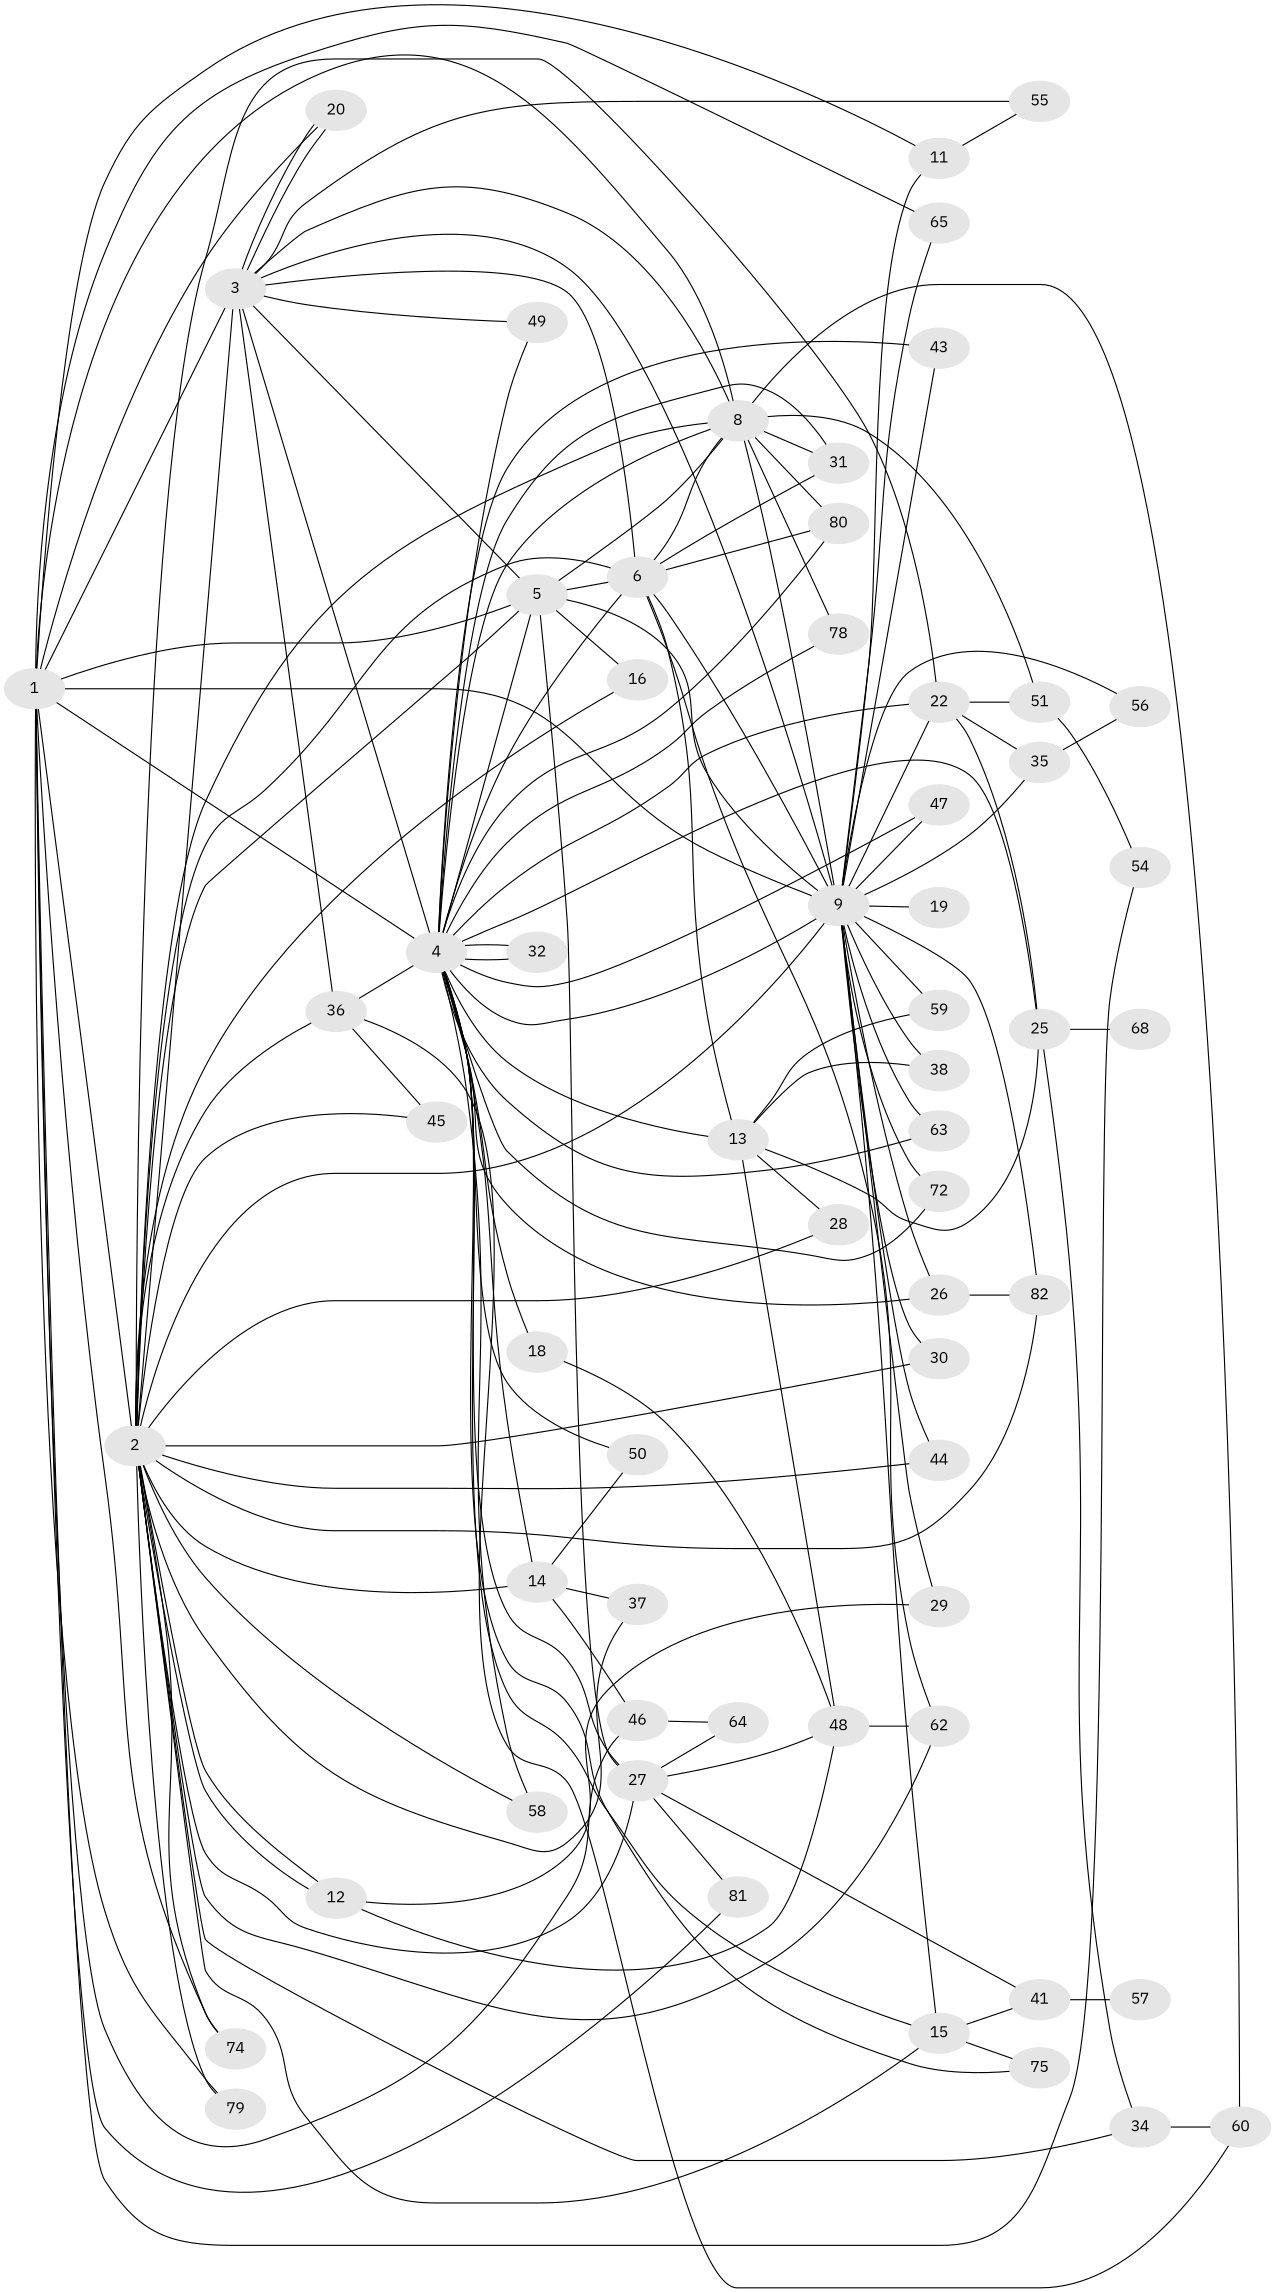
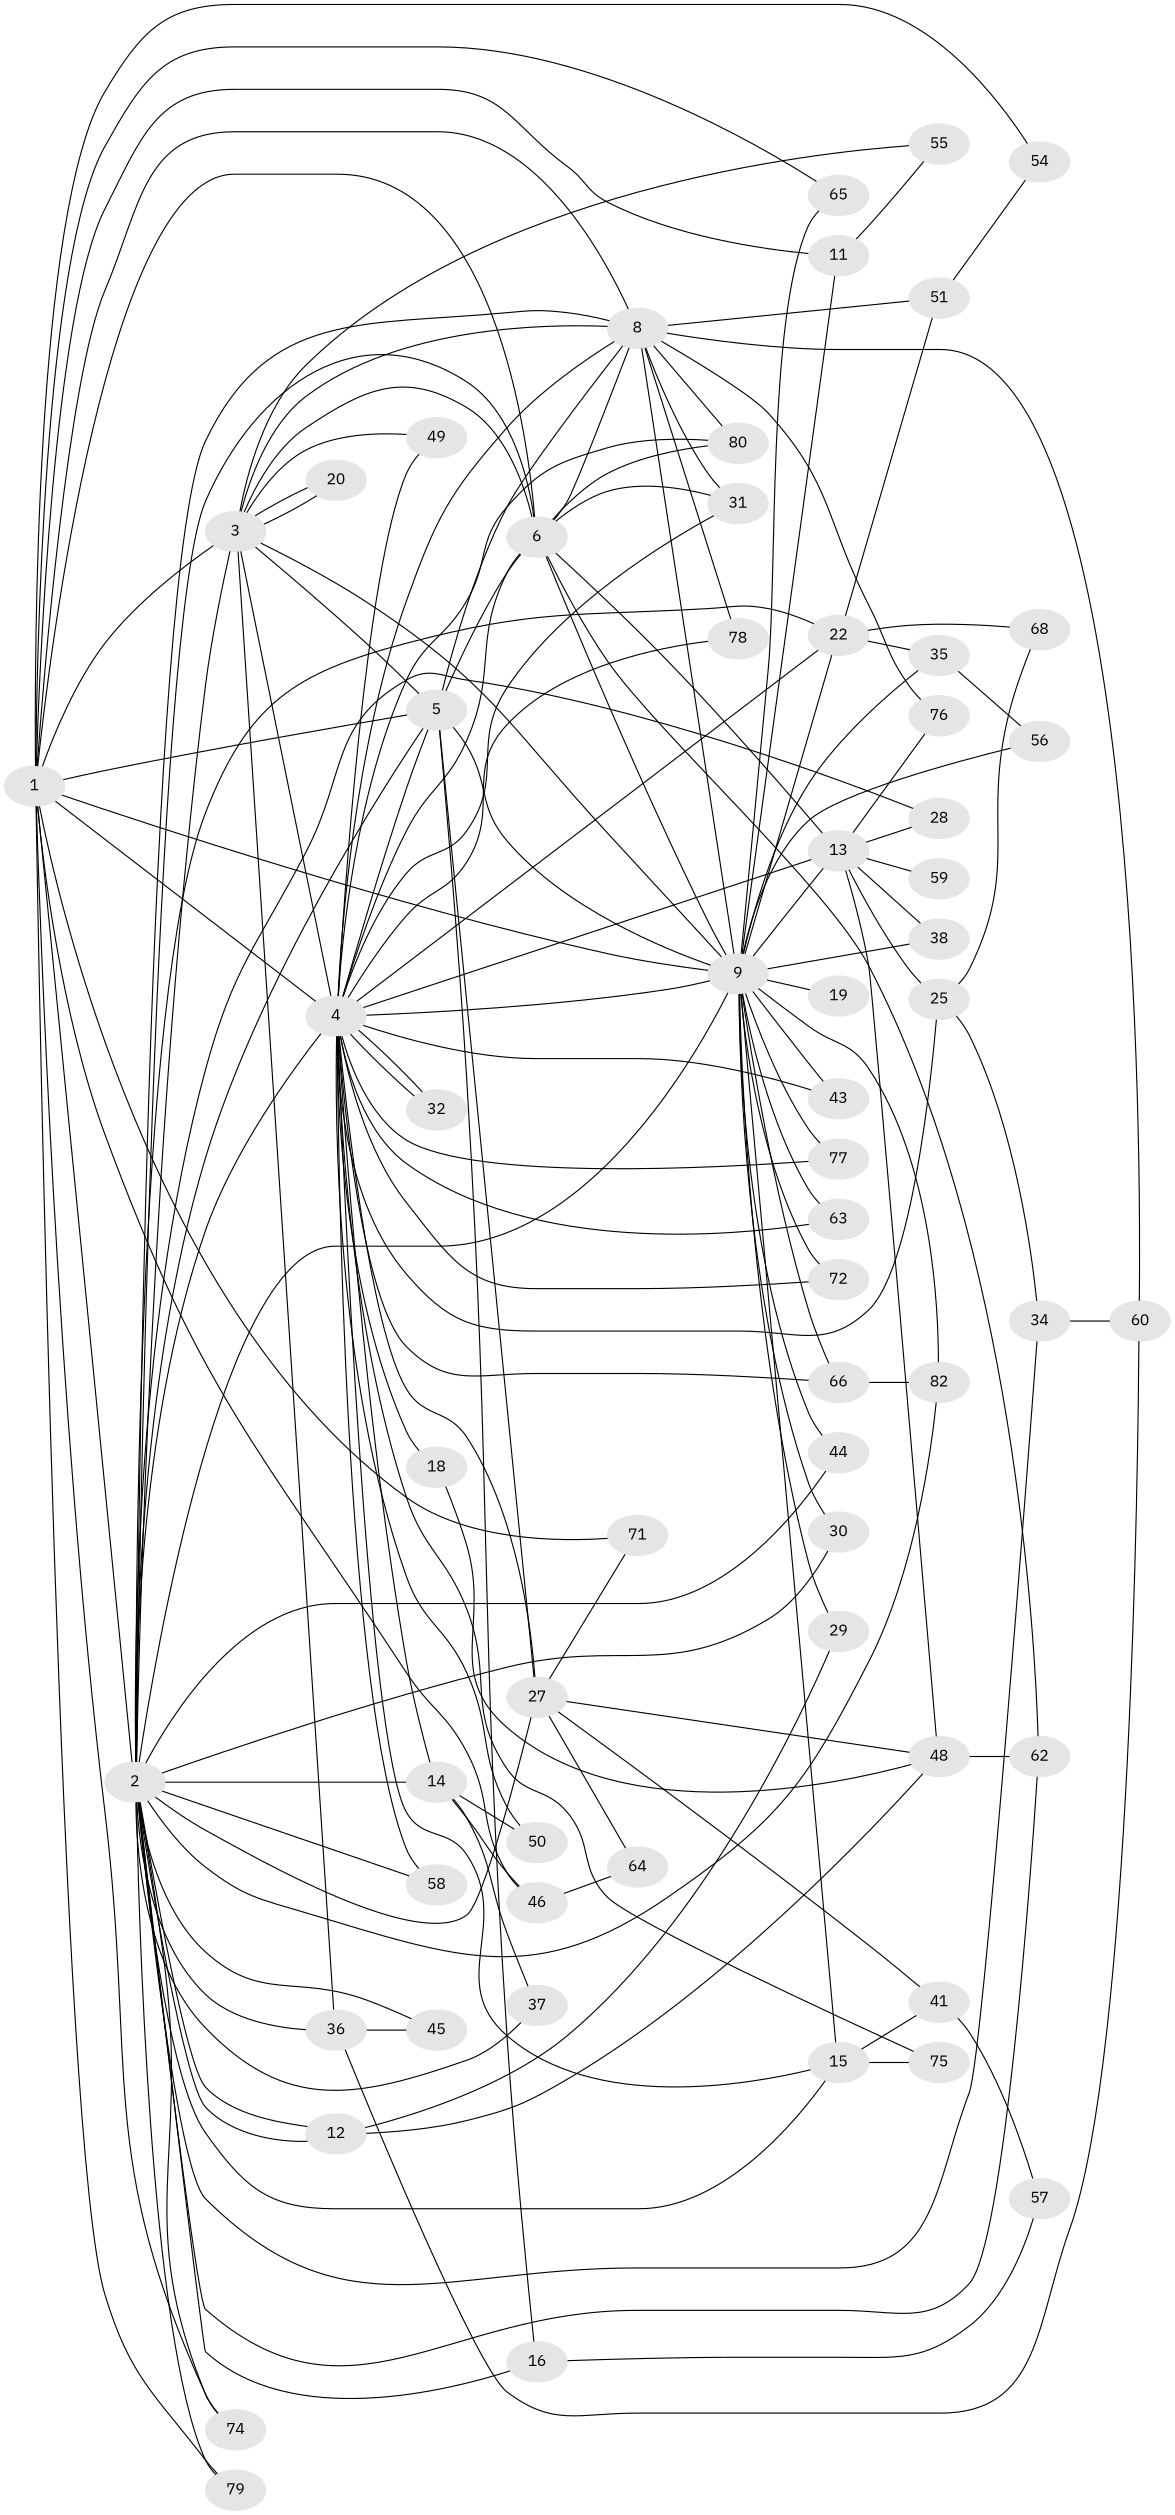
edge "20" -- "1": now "6" -- "1"
node "76": added
edge "22" -- "25": now "22" -- "68"
node "47": label "47" -> "77"
edge "9" -- "59": now "9" -- "13"
edge "4" -- "36": now "4" -- "2"
node "26": label "26" -> "66"
node "81": label "81" -> "71"
edge "57" -- "16": added
